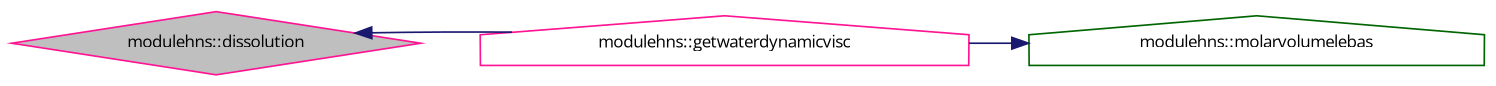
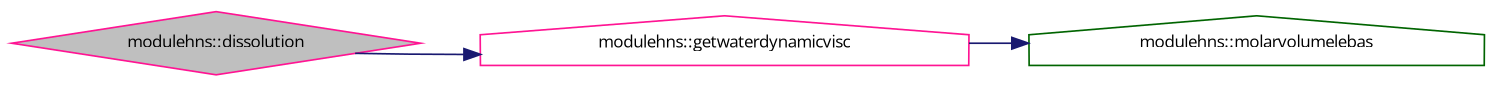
edge "modulehns::getwaterdynamicvisc" -> "modulehns::dissolution": reversed
